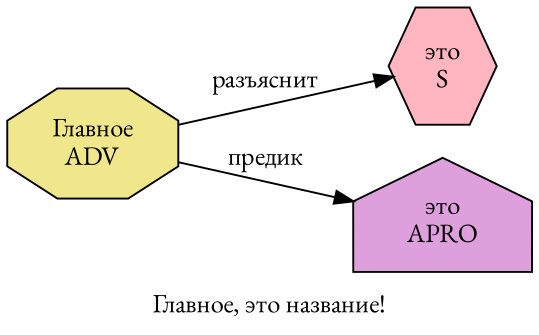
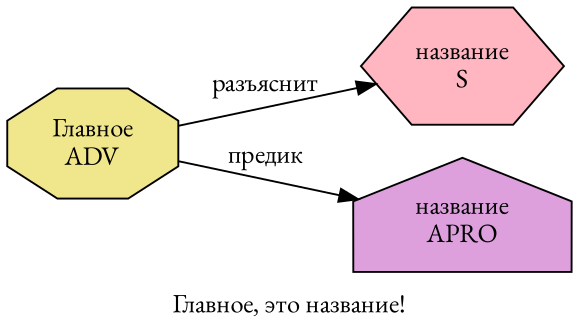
node "это S": label "это S" -> "название S"
node "это APRO": label "это APRO" -> "название APRO"
